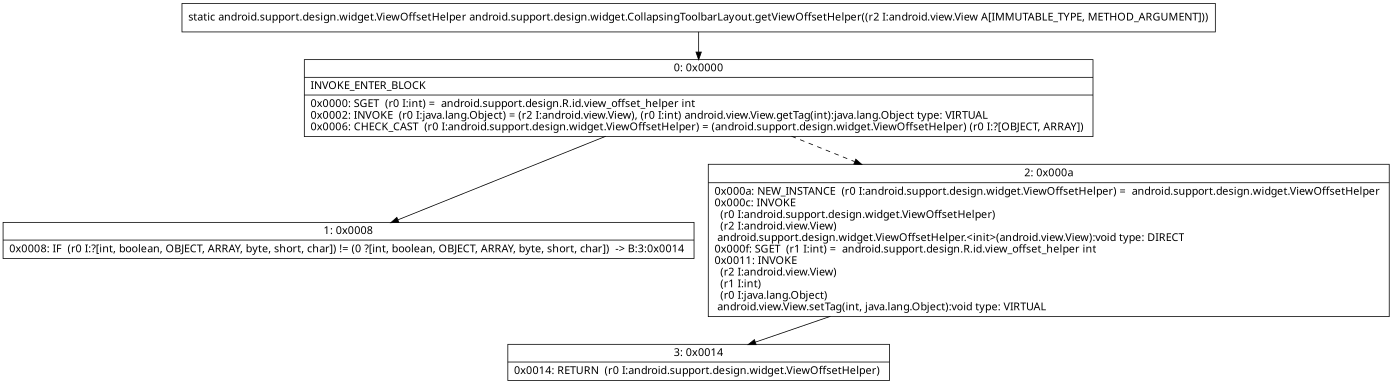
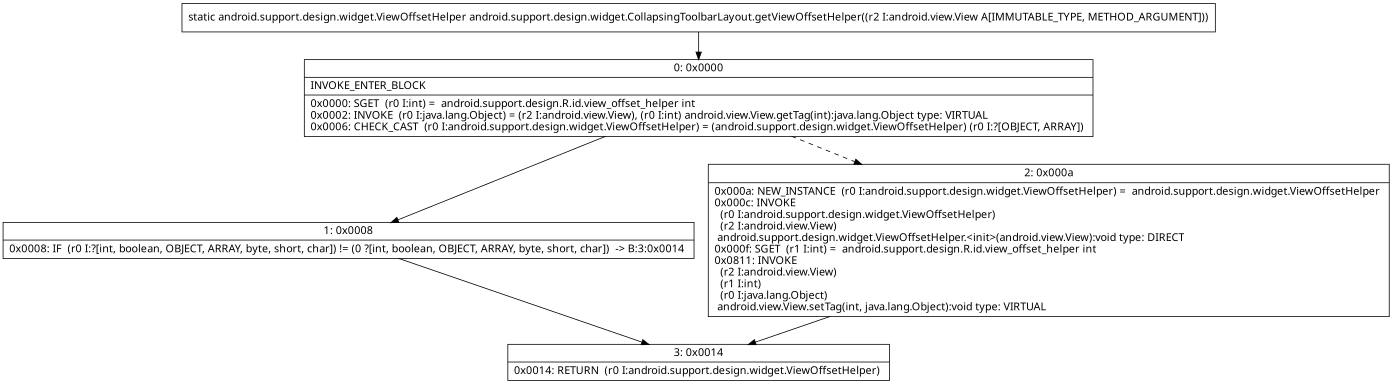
node "2: 0x000a": text "0x0011: INVOKE" -> "0x0811: INVOKE"
edge "1: 0x0008" -> "3: 0x0014": added
